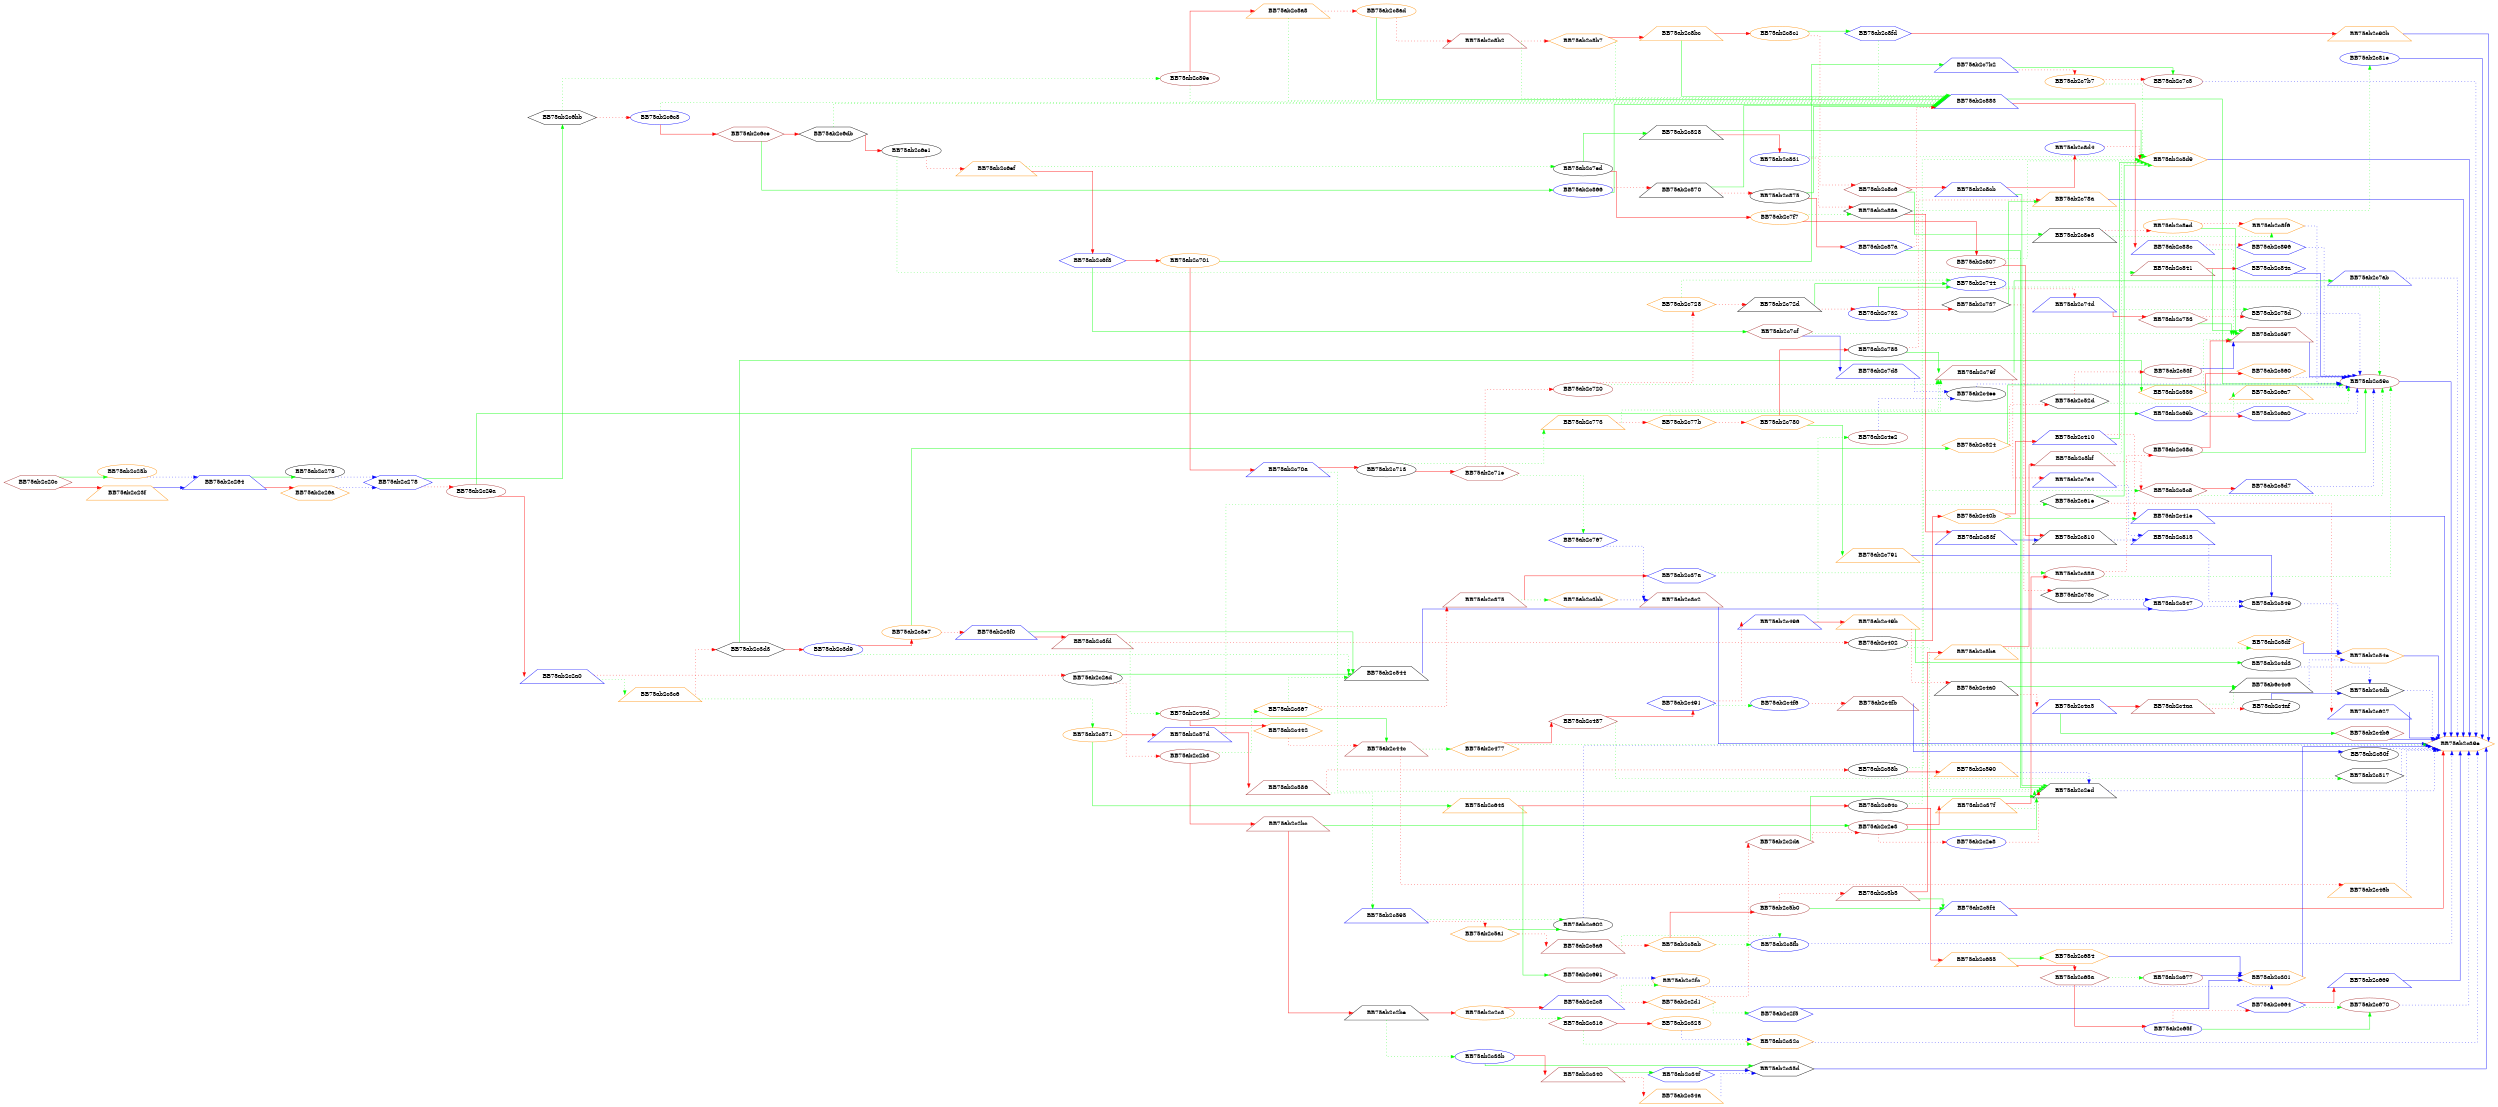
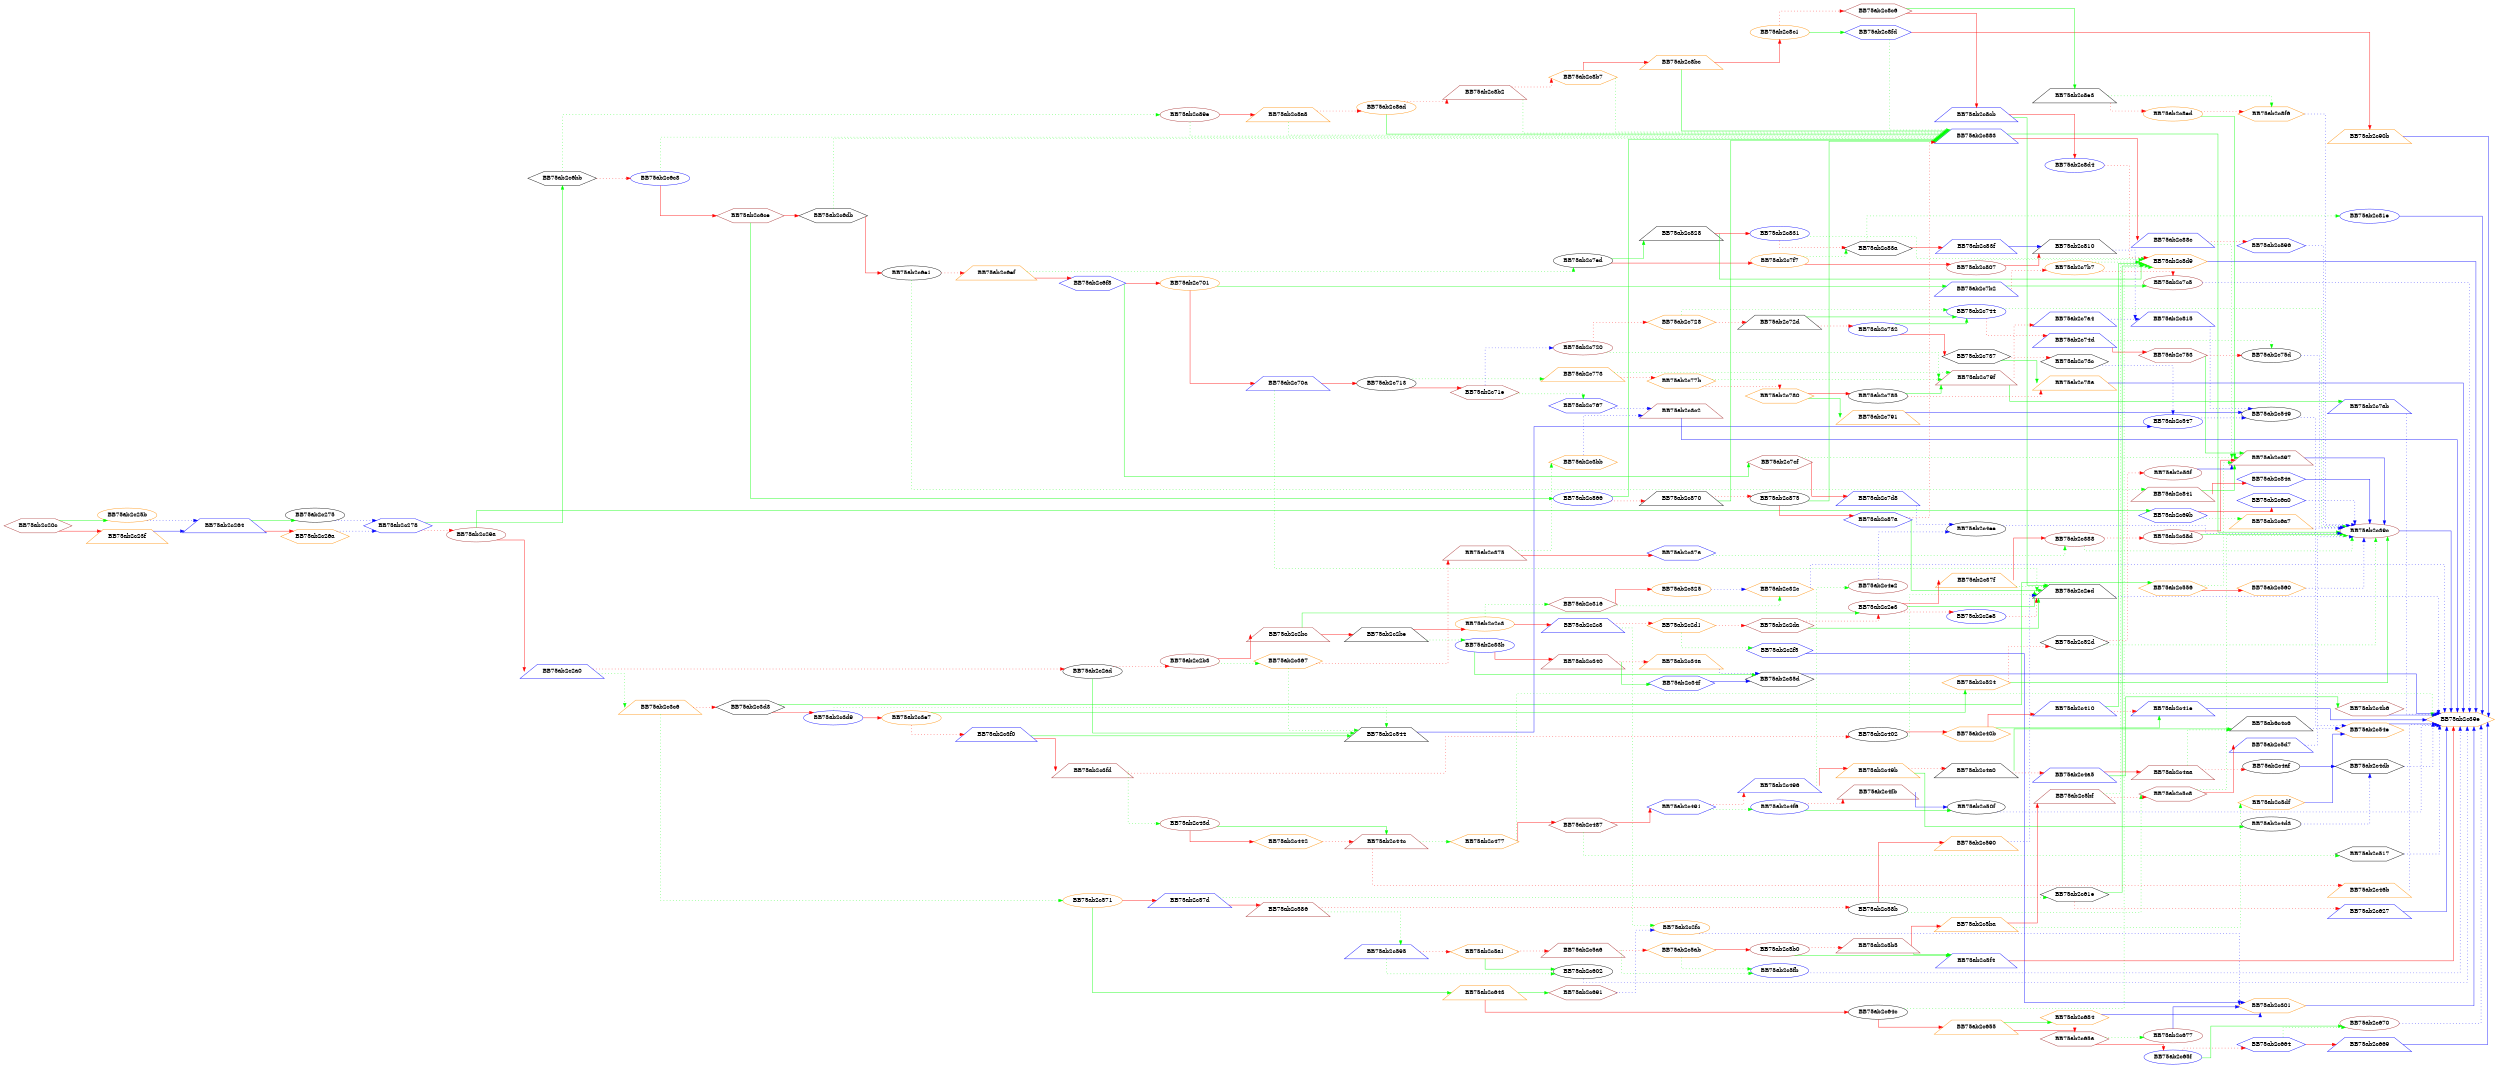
edge "BB75ab2c7cf" -> "BB75ab2c7d8": color blue -> red
edge "BB75ab2c71e" -> "BB75ab2c720": color red -> blue
edge "BB75ab2c4f6" -> "BB75ab2c50f": added
